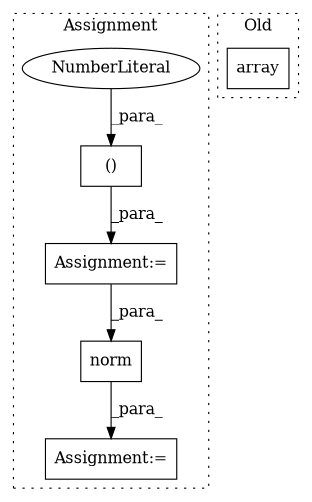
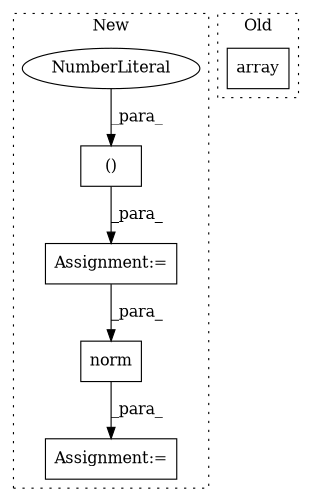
cluster "Assignment": label "Assignment" -> "New"
